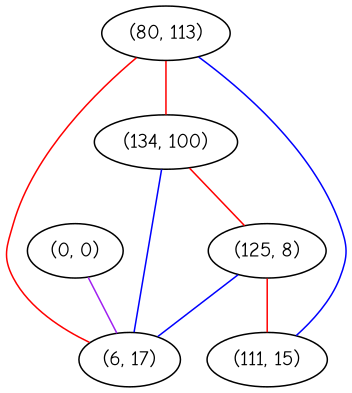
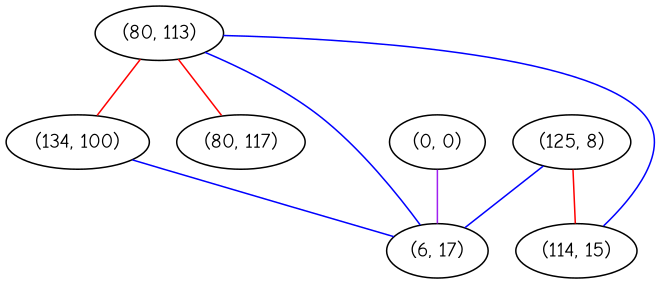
node "(80, 117)": added
edge "(134, 100)" -- "(125, 8)": removed
edge "(80, 113)" -- "(6, 17)": color red -> blue
node "(111, 15)": label "(111, 15)" -> "(114, 15)"
